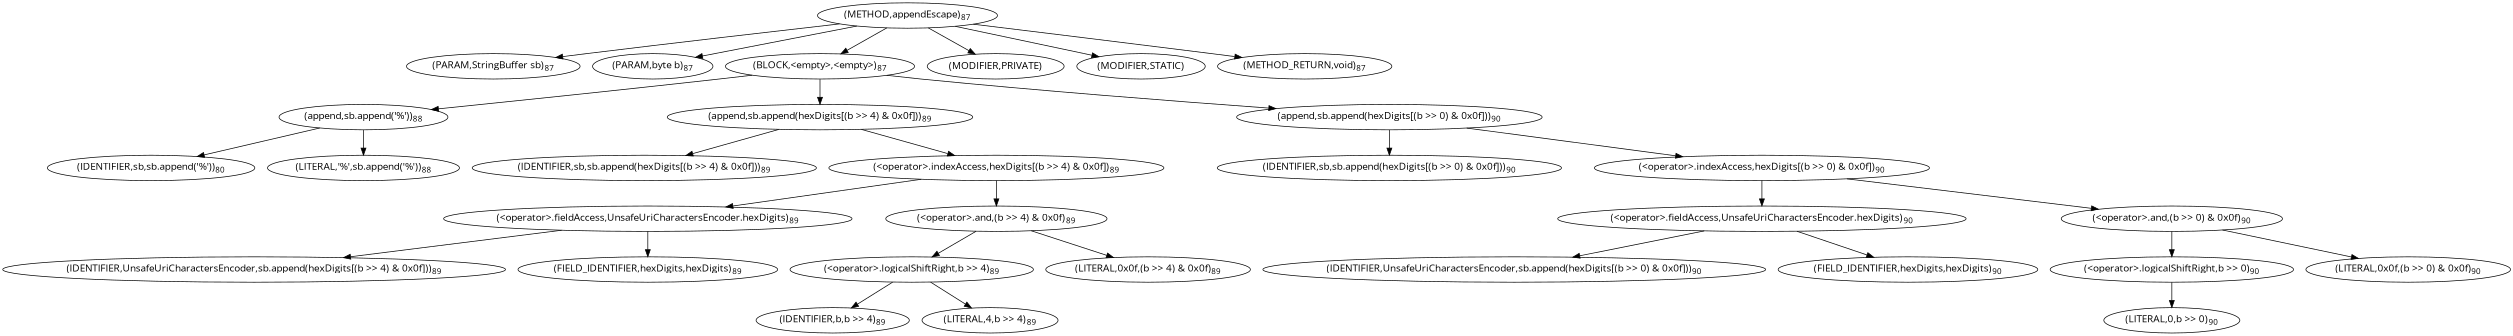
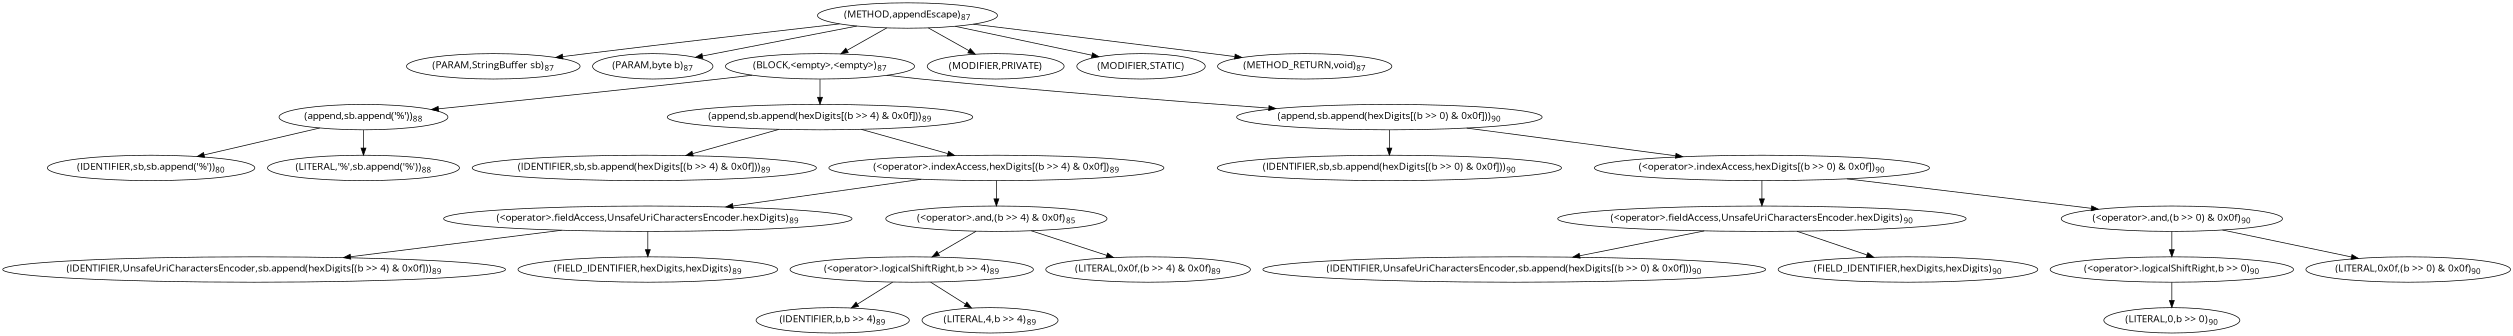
node "(<operator>.and,(b >> 4) & 0x0f)": text "89" -> "85"
